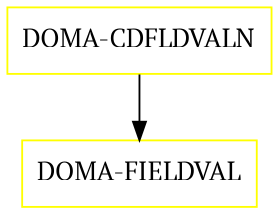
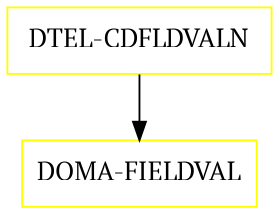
node "DOMA-CDFLDVALN": label "DOMA-CDFLDVALN" -> "DTEL-CDFLDVALN"
